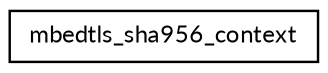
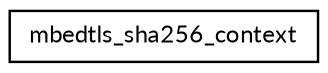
node "mbedtls_sha956_context": label "mbedtls_sha956_context" -> "mbedtls_sha256_context"
